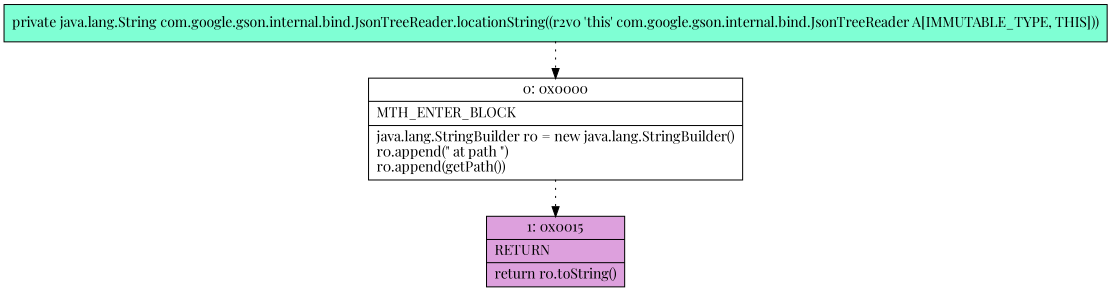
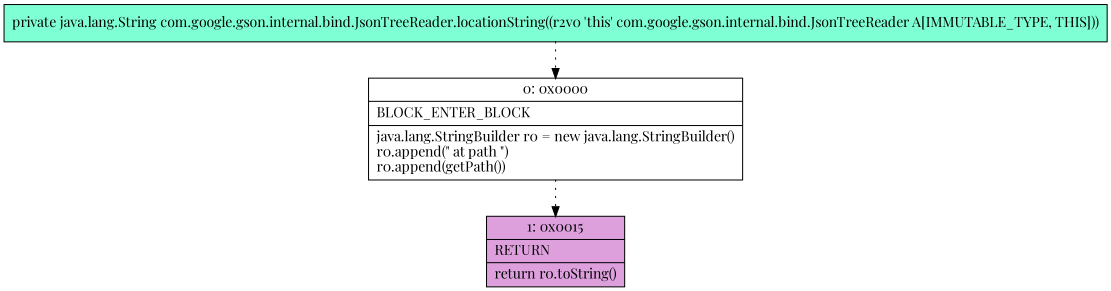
node "0: 0x0000": text "MTH_ENTER_BLOCK" -> "BLOCK_ENTER_BLOCK"
